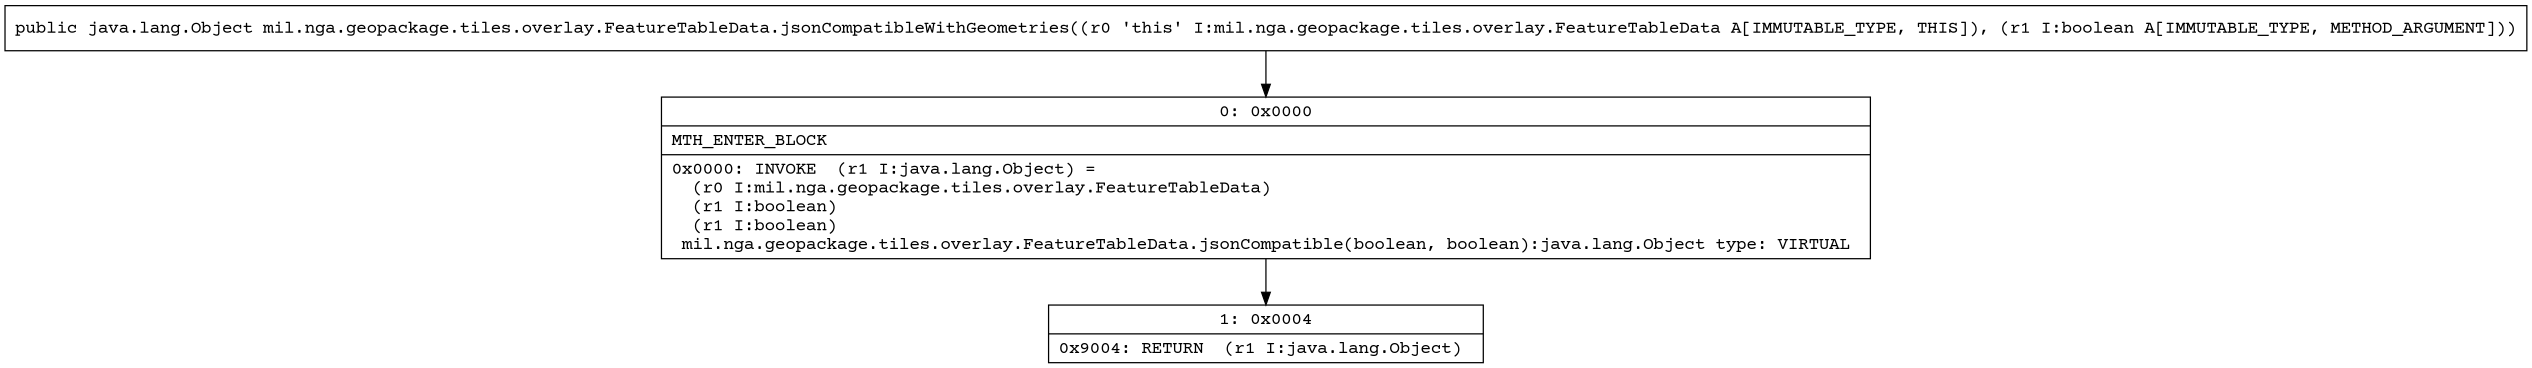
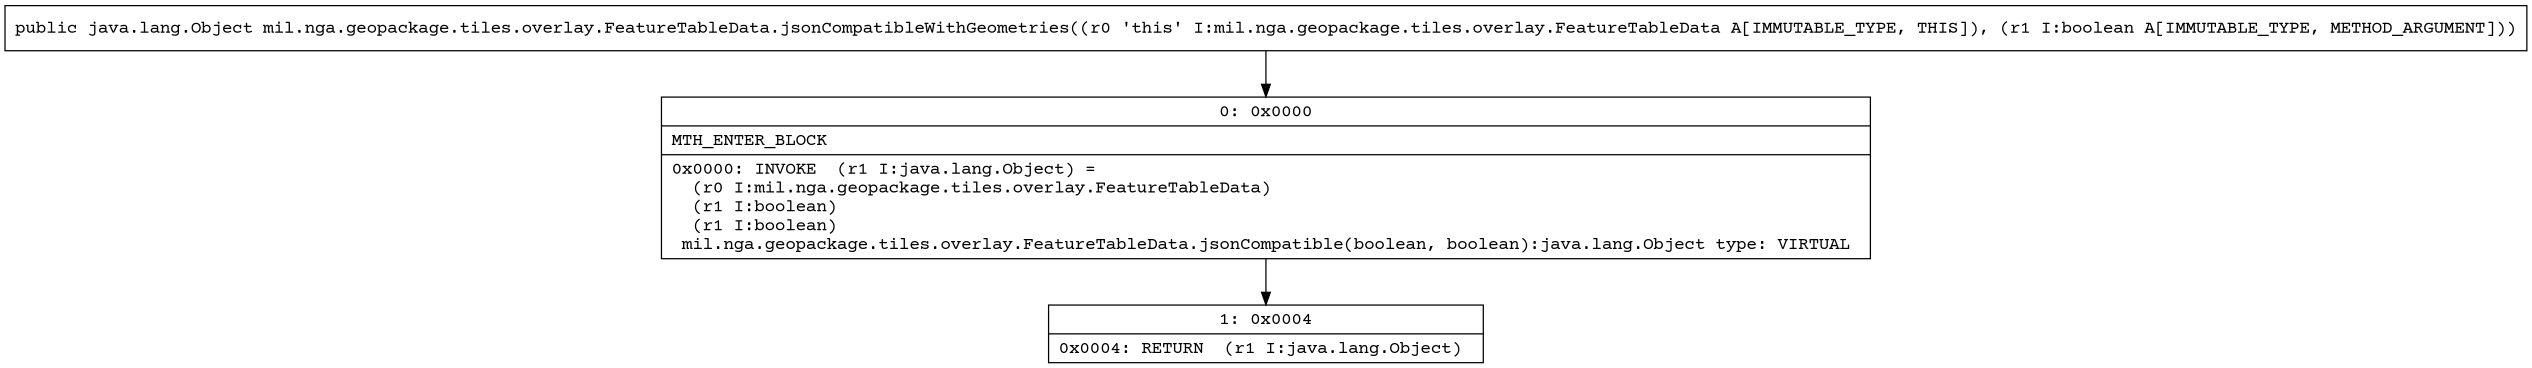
node "1: 0x0004": text "0x9004: RETURN  (r1 I:java.lang.Object)" -> "0x0004: RETURN  (r1 I:java.lang.Object)"
